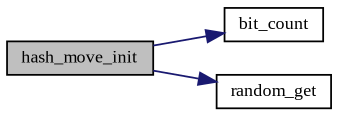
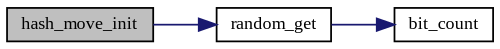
edge "hash_move_init" -> "bit_count": now "random_get" -> "bit_count"
